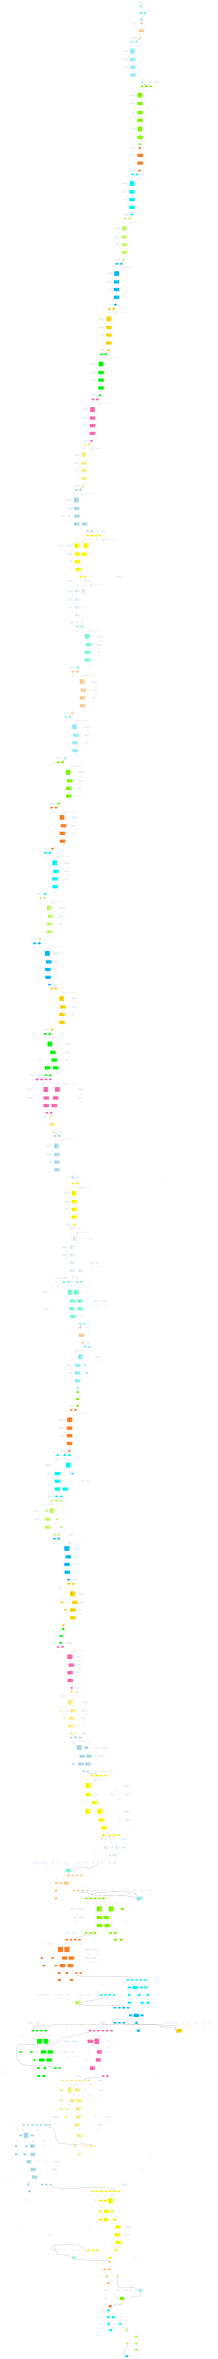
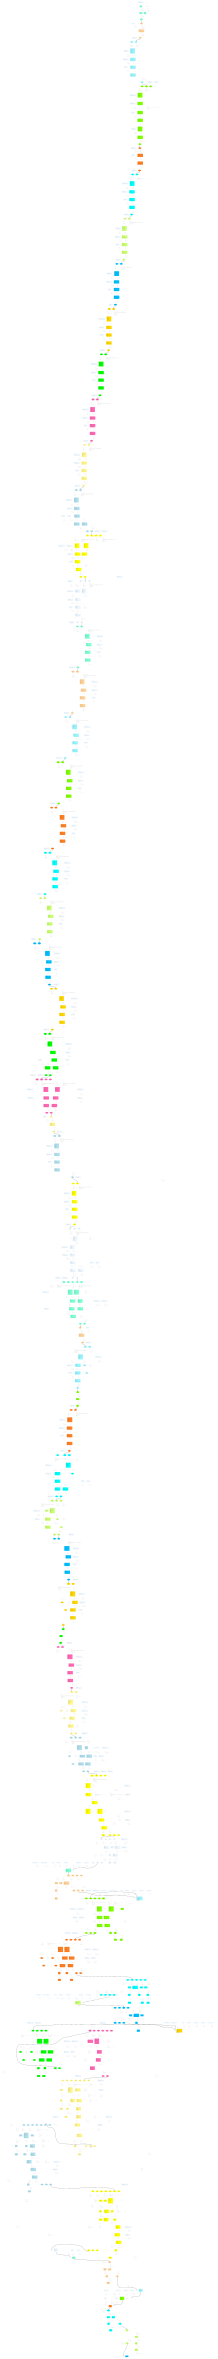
node "Dma in epoch=31. mem=256-> sw=8 axi port=0 STREAM_ENG_V2 1": added
node "Dma out epoch=43. sw=16-> mem=16 axi port=0 STREAM_ENG_V2 1": added
node "Dma in epoch=55. mem=5-> sw=5 axi port=0 STREAM_ENG_V2 1": added
